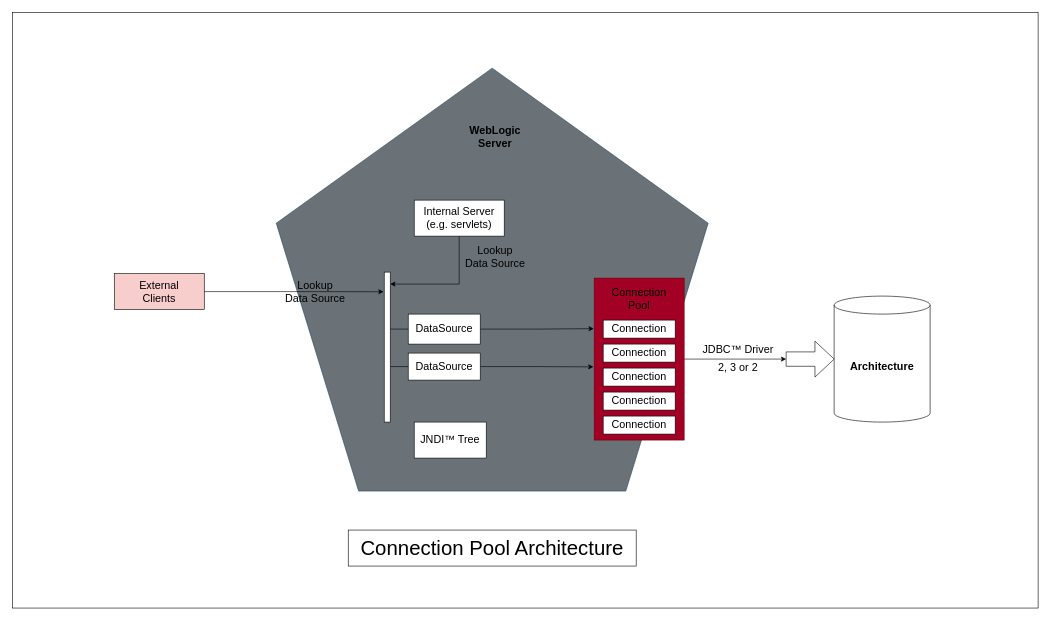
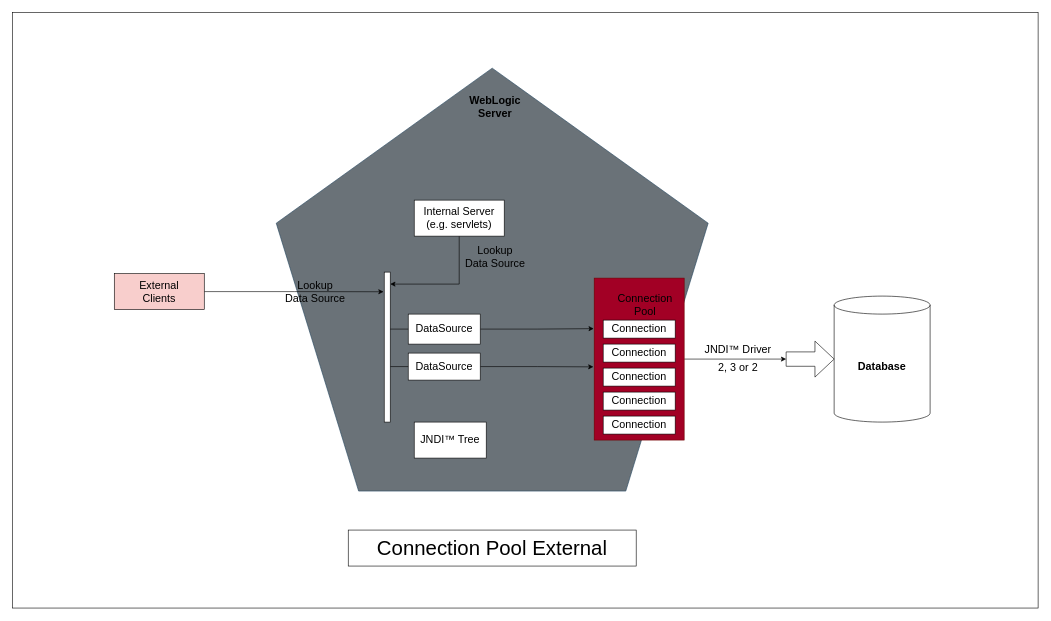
node "WebLogic Server": moved (495, 137) -> (495, 107)
node "Connection Pool": moved (639, 299) -> (645, 305)
node "JDBC™ Driver": label "JDBC™ Driver" -> "JNDI™ Driver"
node "Architecture": label "Architecture" -> "Database"
node "Connection Pool Architecture": label "Connection Pool Architecture" -> "Connection Pool External"
